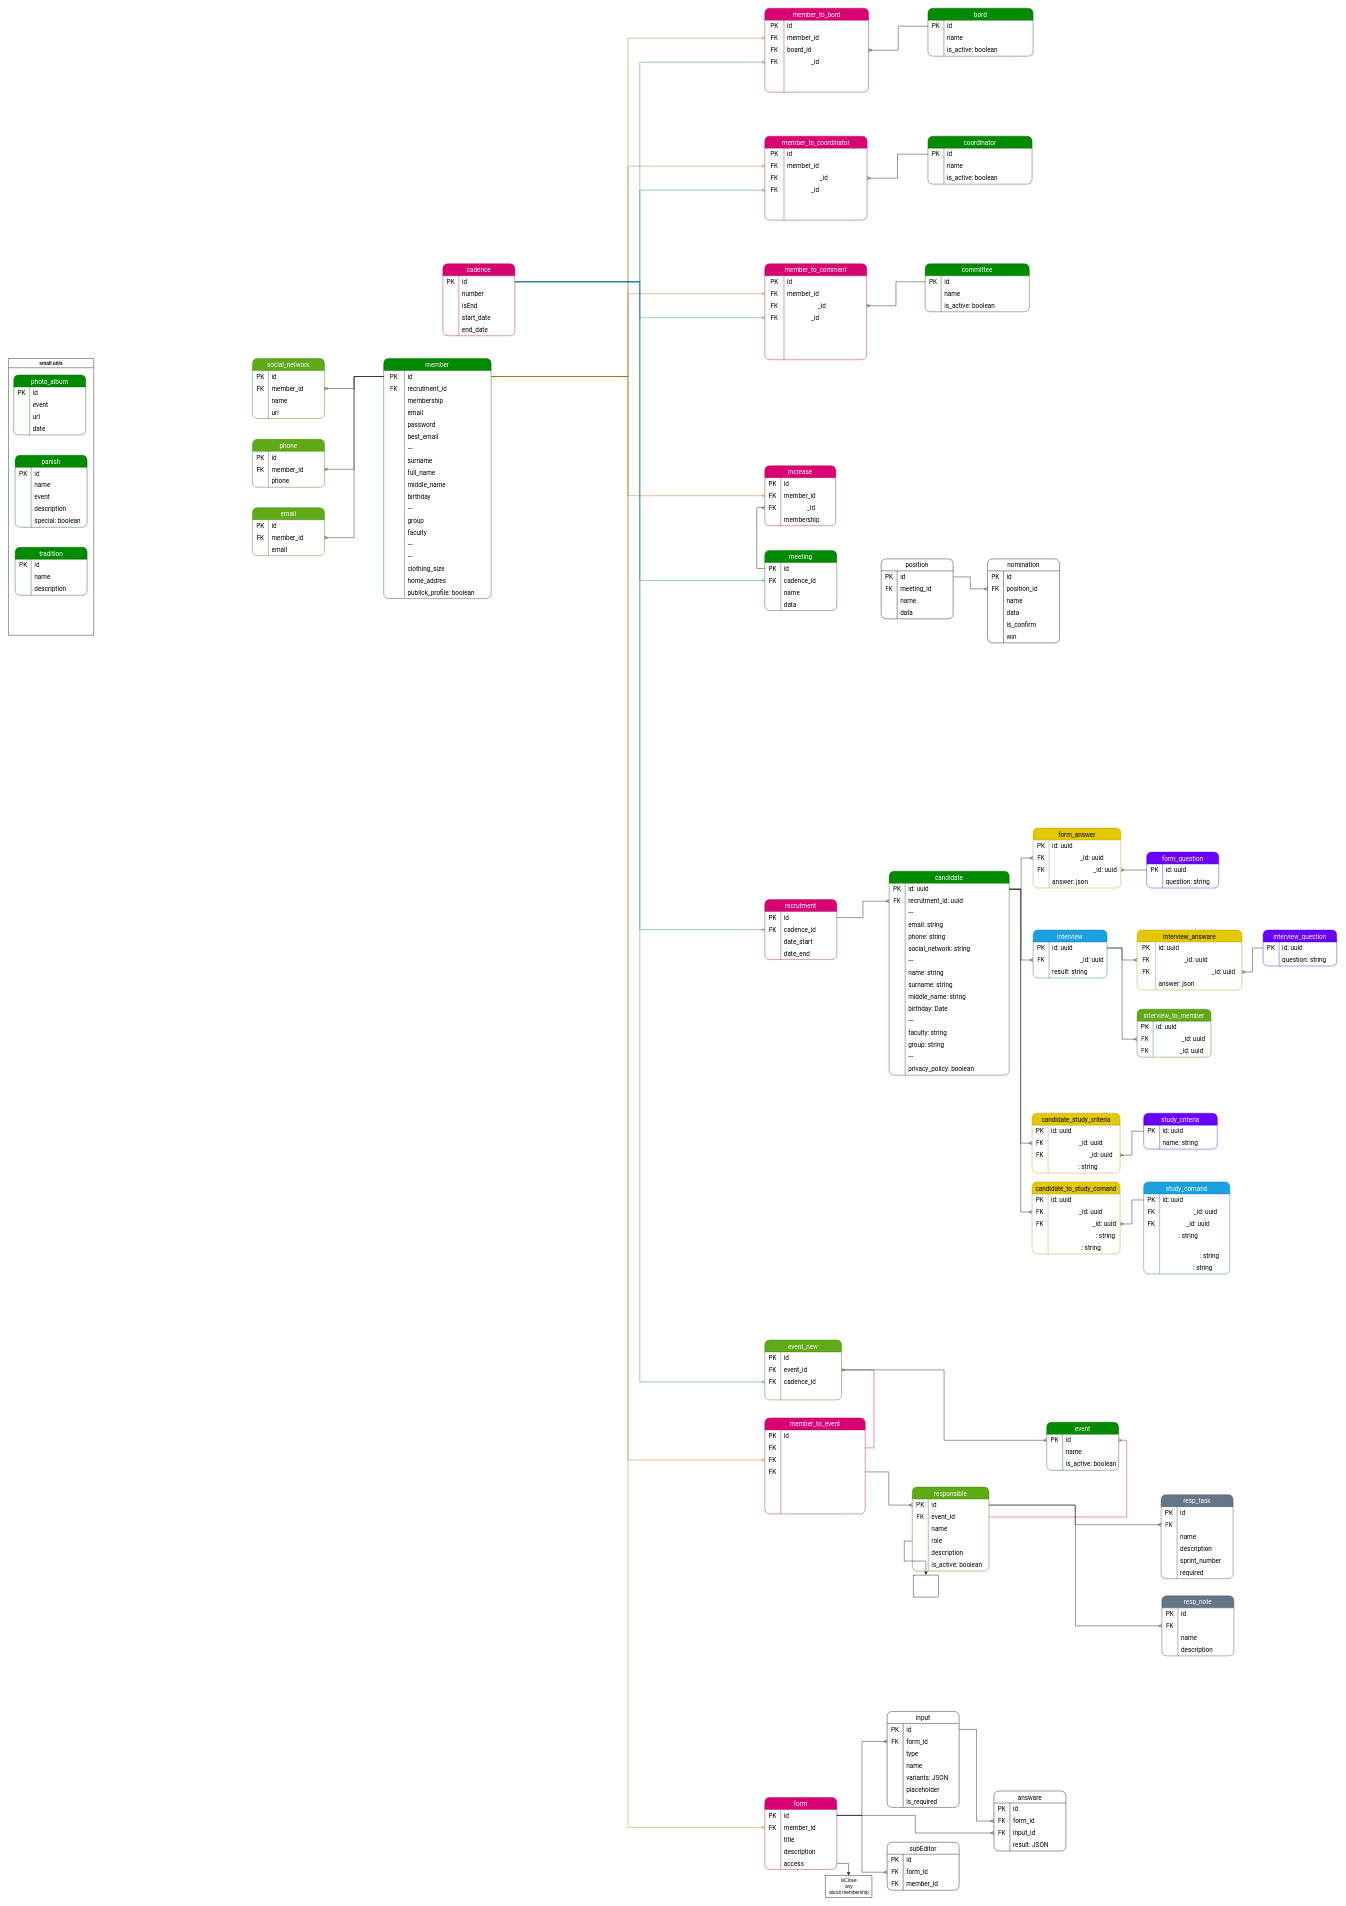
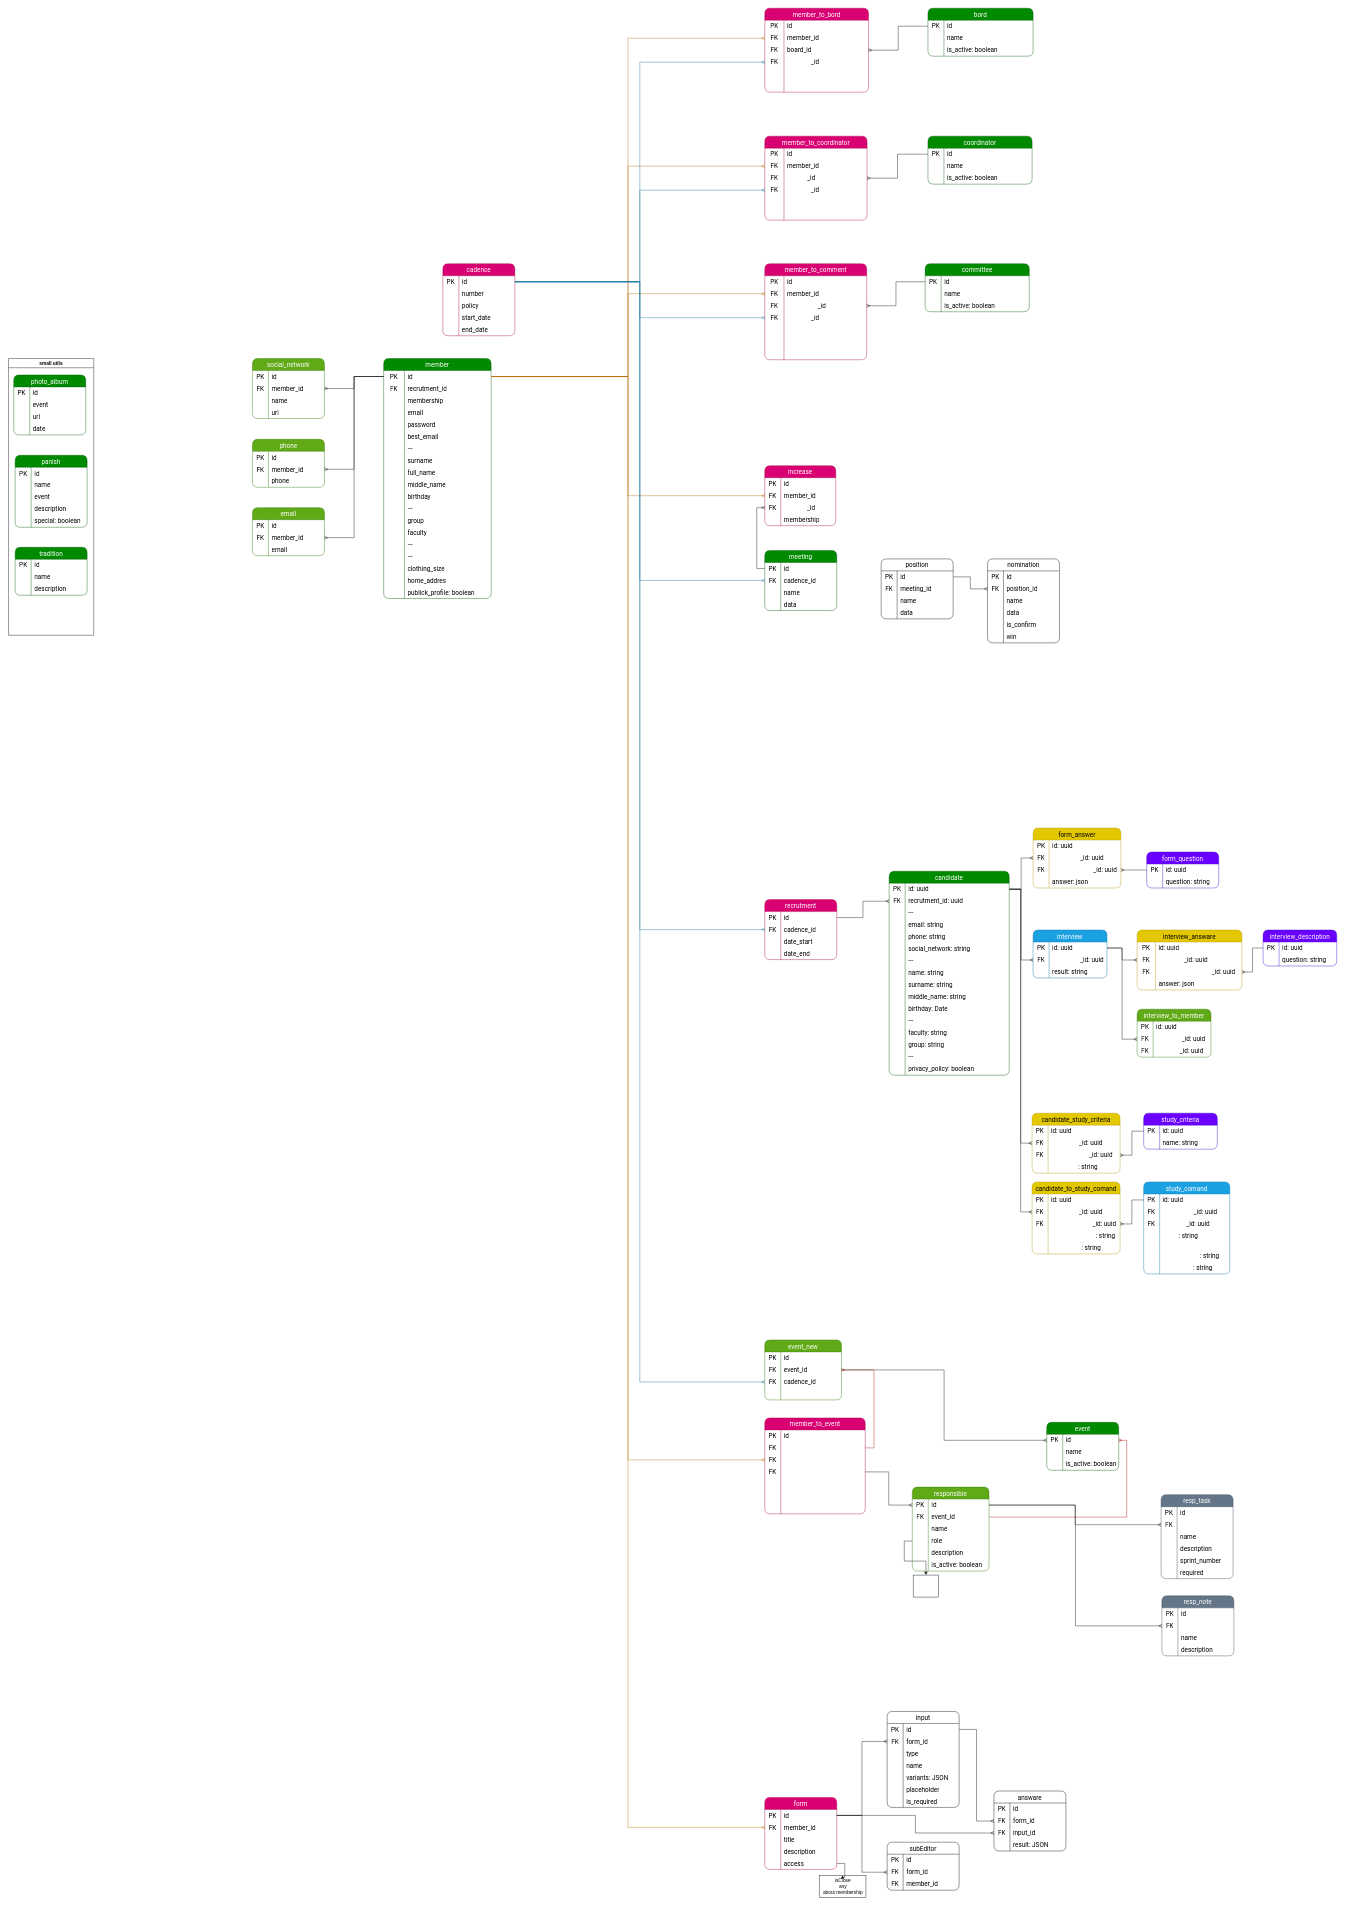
node "coordinator_id": label "coordinator_id" -> "privacy_id"
node "isEnd": label "isEnd" -> "policy"
node "interview_question": label "interview_question" -> "interview_description"
node "isClose any about membership": moved (848, 1887) -> (842, 1887)
